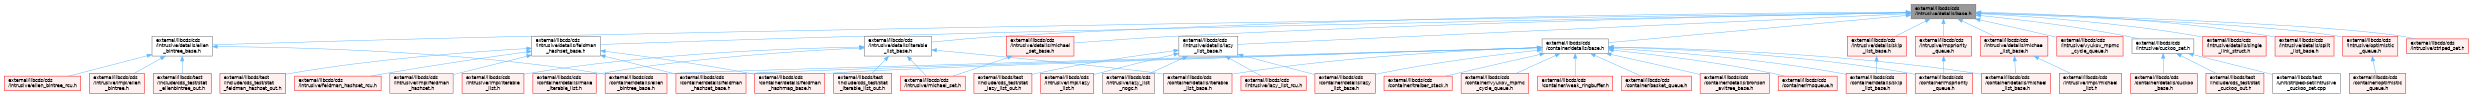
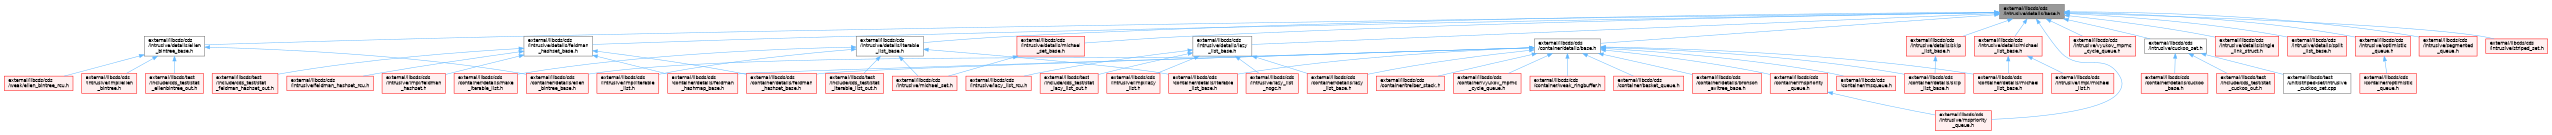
node "external/libcds/cds /intrusive/segmented _queue.h": added
edge "external/libcds/cds /container/mspriority _queue.h" -> "external/libcds/cds /intrusive/mspriority _queue.h": reversed
node "external/libcds/cds /intrusive/ellen_bintree_rcu.h": label "external/libcds/cds /intrusive/ellen_bintree_rcu.h" -> "external/libcds/cds /weak/ellen_bintree_rcu.h"
node "external/libcds/cds /intrusive/impl/feldman _hashset.h": color grey40 -> red
node "external/libcds/cds /intrusive/lazy_list _nogc.h": color grey40 -> red
